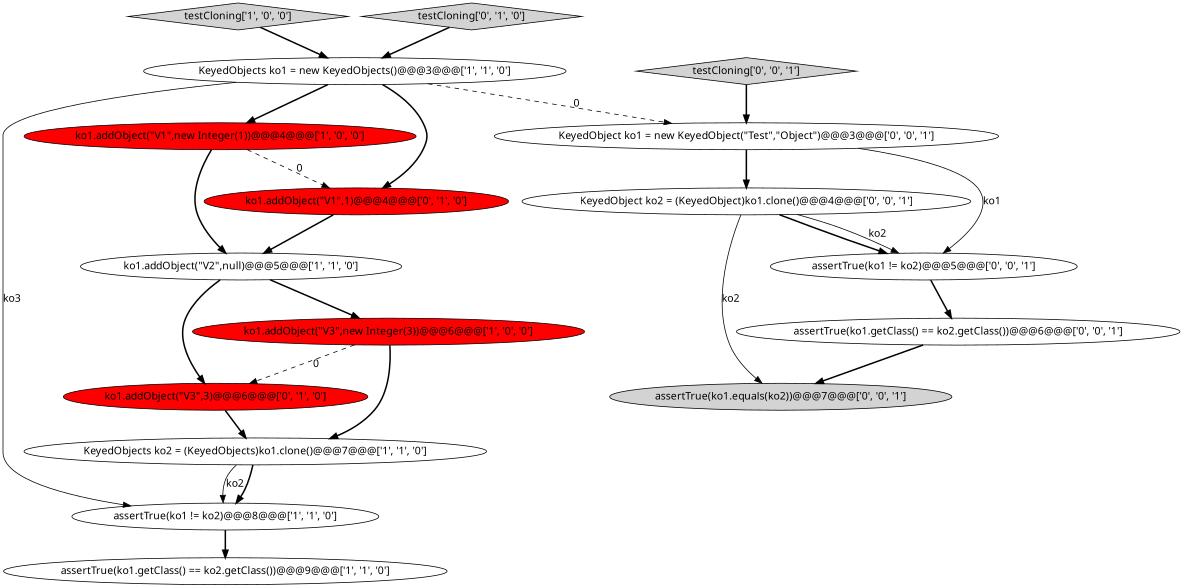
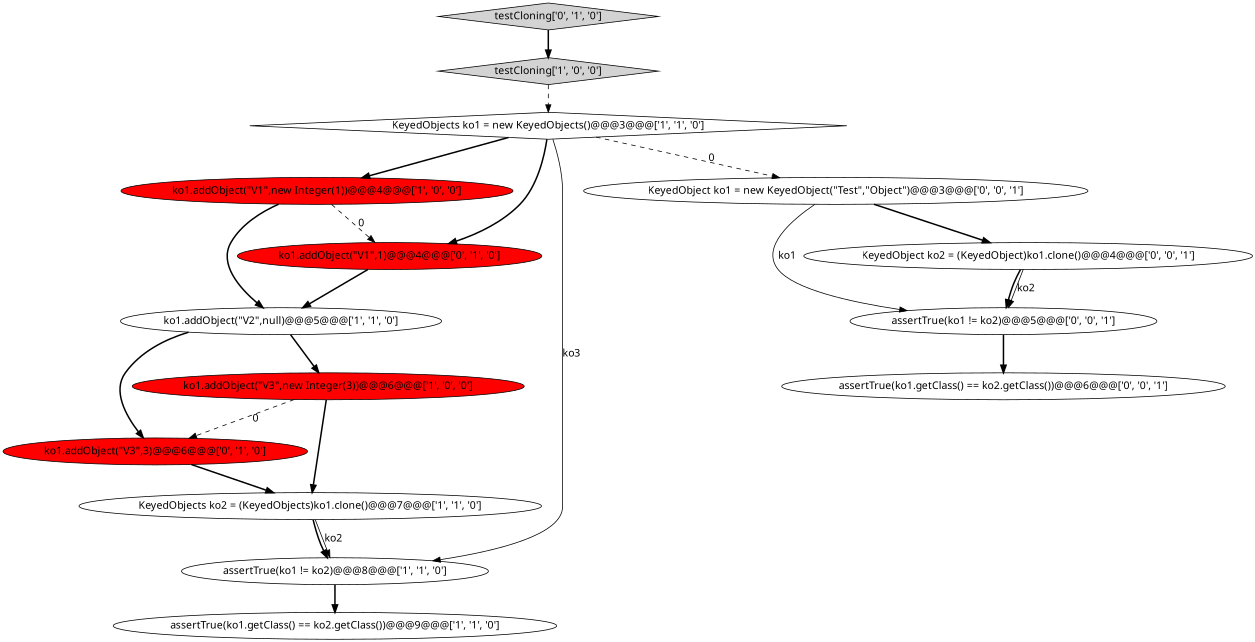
edge "testCloning['1', '0', '0']" -> "KeyedObjects ko1 = new KeyedObjects()@@@3@@@['1', '1', '0']": style bold -> dashed
edge "testCloning['0', '1', '0']" -> "KeyedObjects ko1 = new KeyedObjects()@@@3@@@['1', '1', '0']": now "testCloning['0', '1', '0']" -> "testCloning['1', '0', '0']"
node "KeyedObjects ko1 = new KeyedObjects()@@@3@@@['1', '1', '0']": shape ellipse -> diamond
node "testCloning['0', '0', '1']": removed
node "assertTrue(ko1.equals(ko2))@@@7@@@['0', '0', '1']": removed
